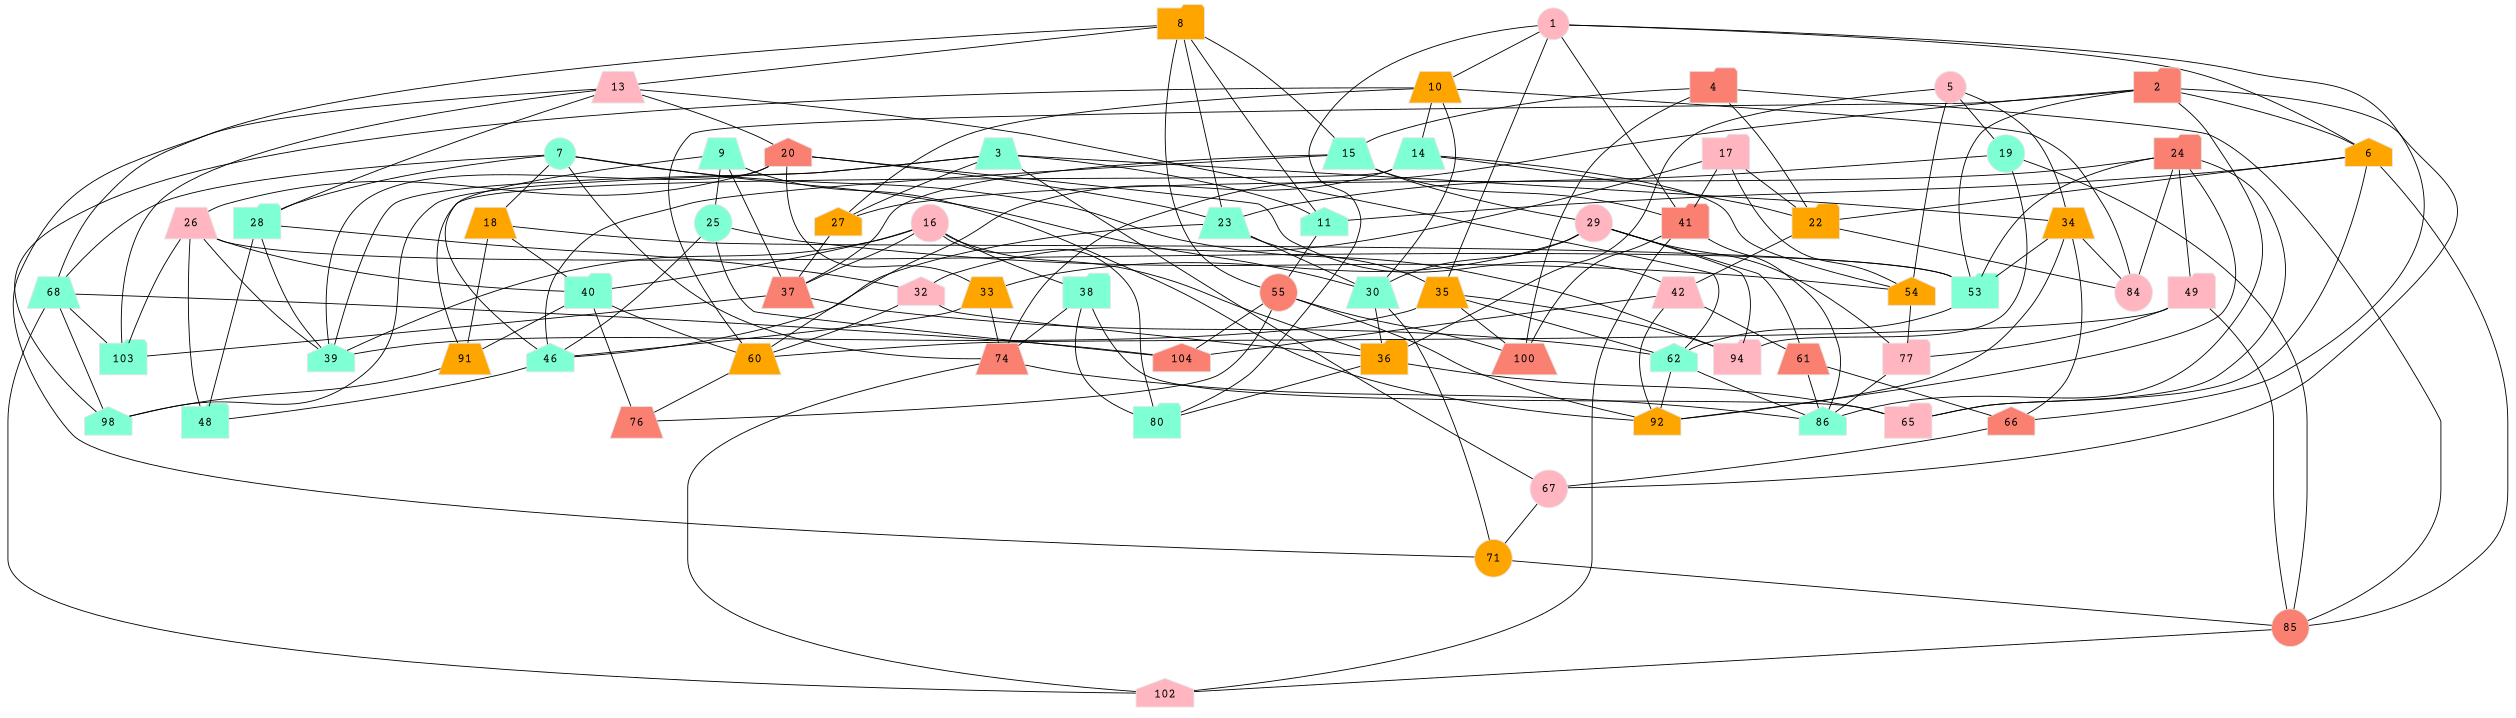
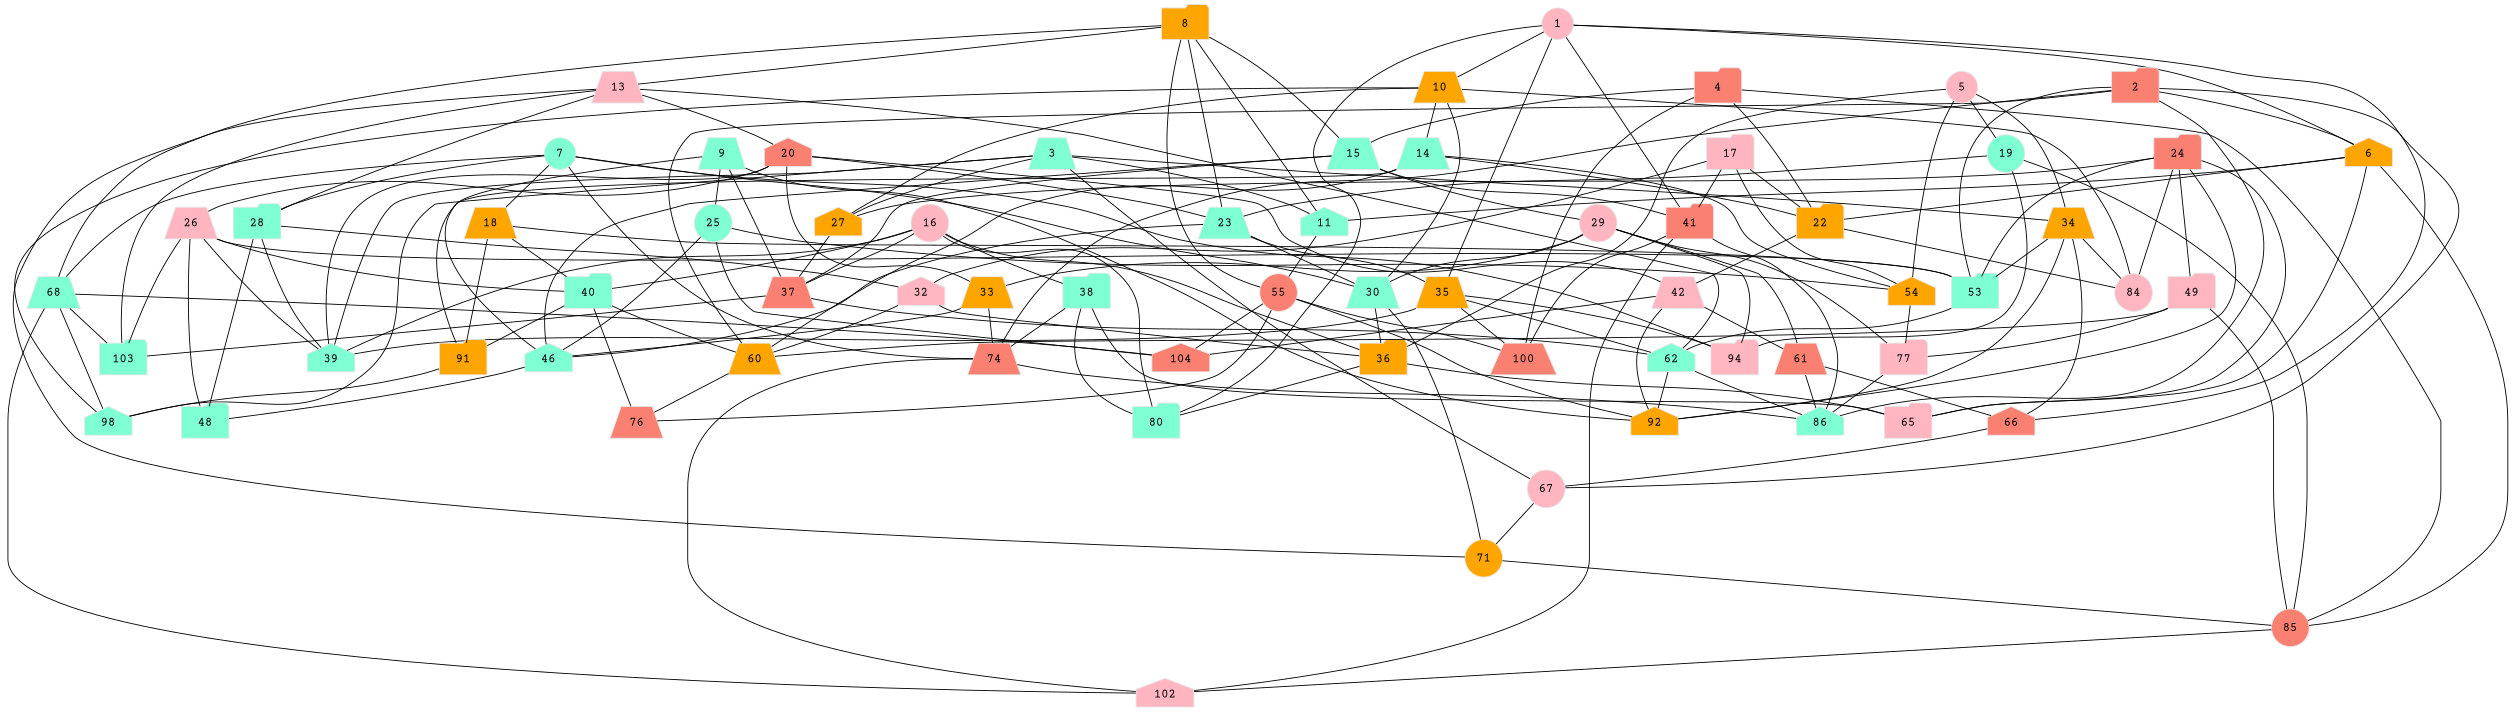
node "91": shape trapezium -> folder
